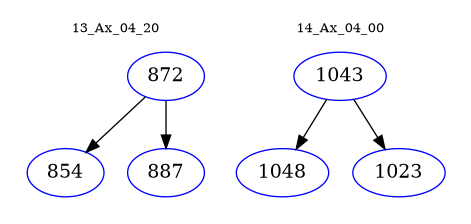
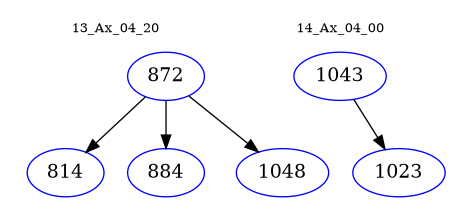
edge "1043" -> "1048": now "872" -> "1048"
node "854": label "854" -> "814"
node "887": label "887" -> "884"
